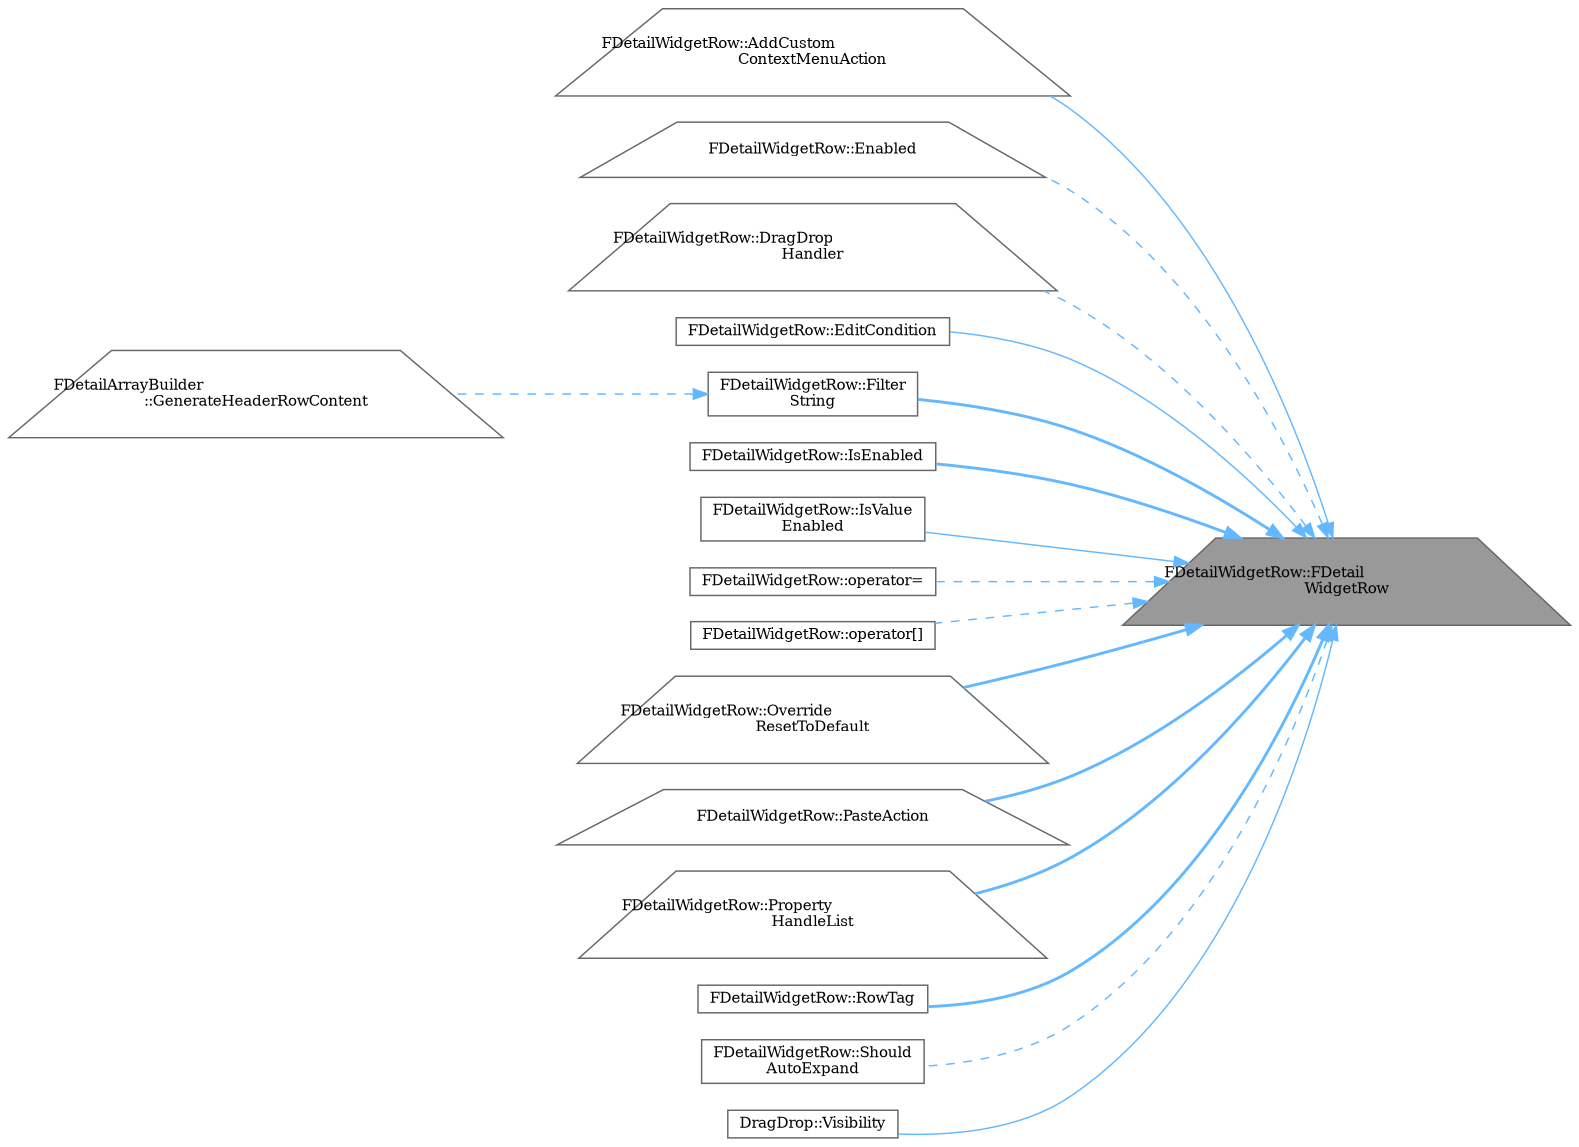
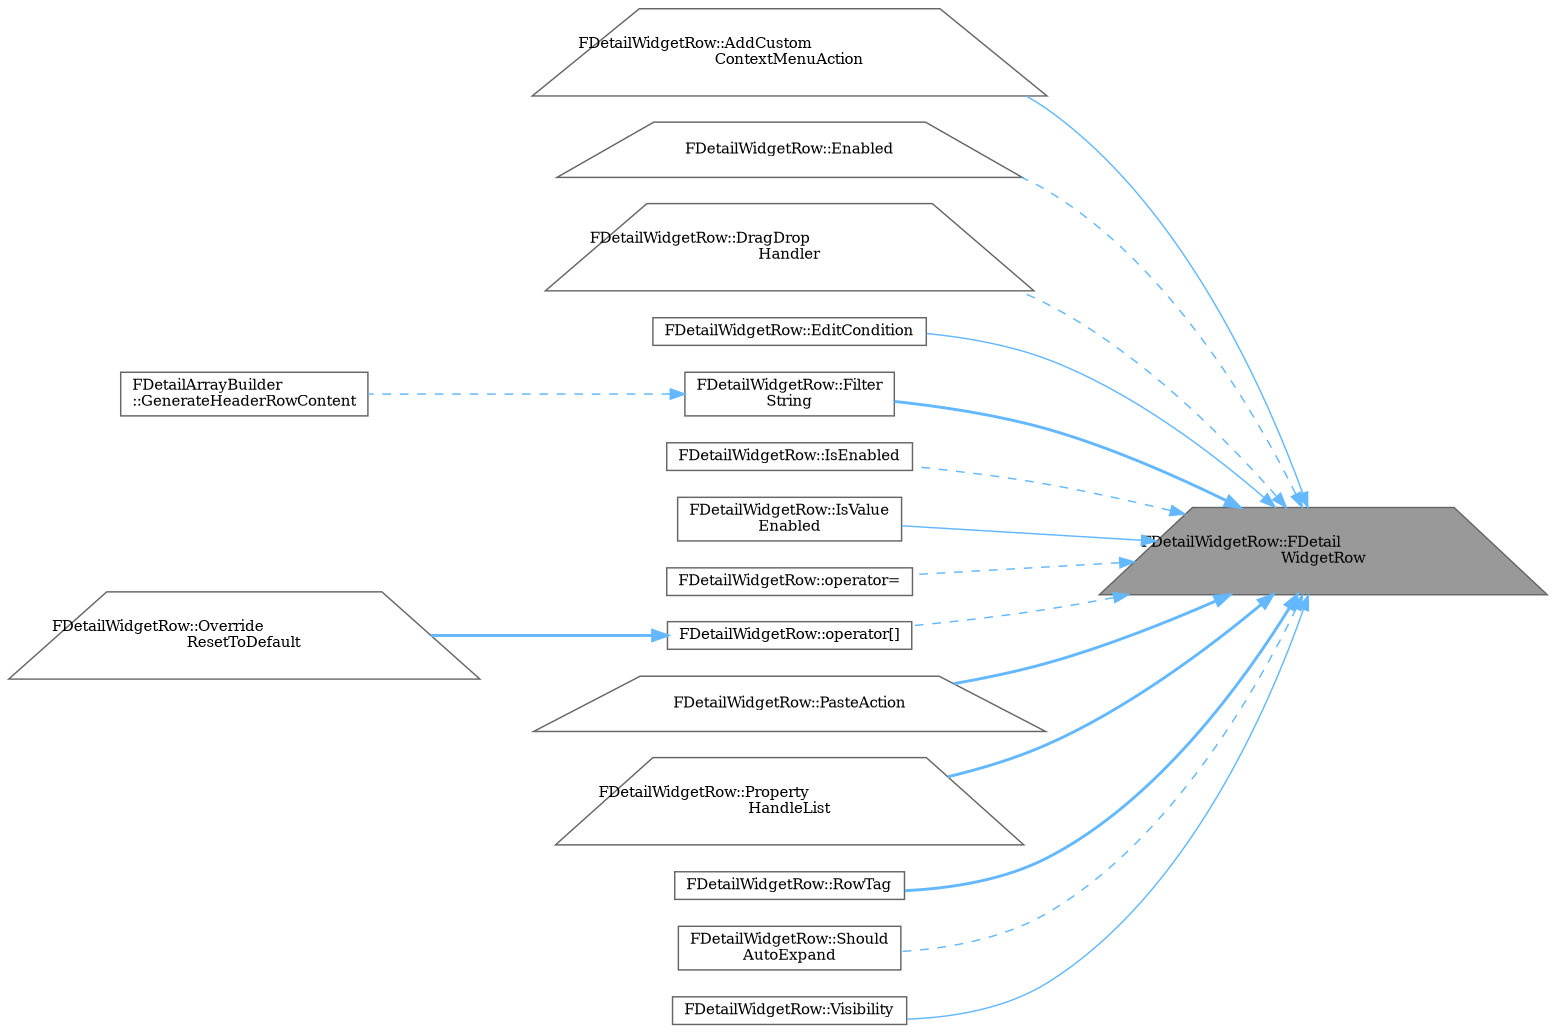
node "FDetailArrayBuilder ::GenerateHeaderRowContent": shape trapezium -> box
edge "FDetailWidgetRow::IsEnabled" -> "FDetailWidgetRow::FDetail WidgetRow": style bold -> dashed
edge "FDetailWidgetRow::Override ResetToDefault" -> "FDetailWidgetRow::FDetail WidgetRow": now "FDetailWidgetRow::Override ResetToDefault" -> "FDetailWidgetRow::operator[]"
node "DragDrop::Visibility": label "DragDrop::Visibility" -> "FDetailWidgetRow::Visibility"
